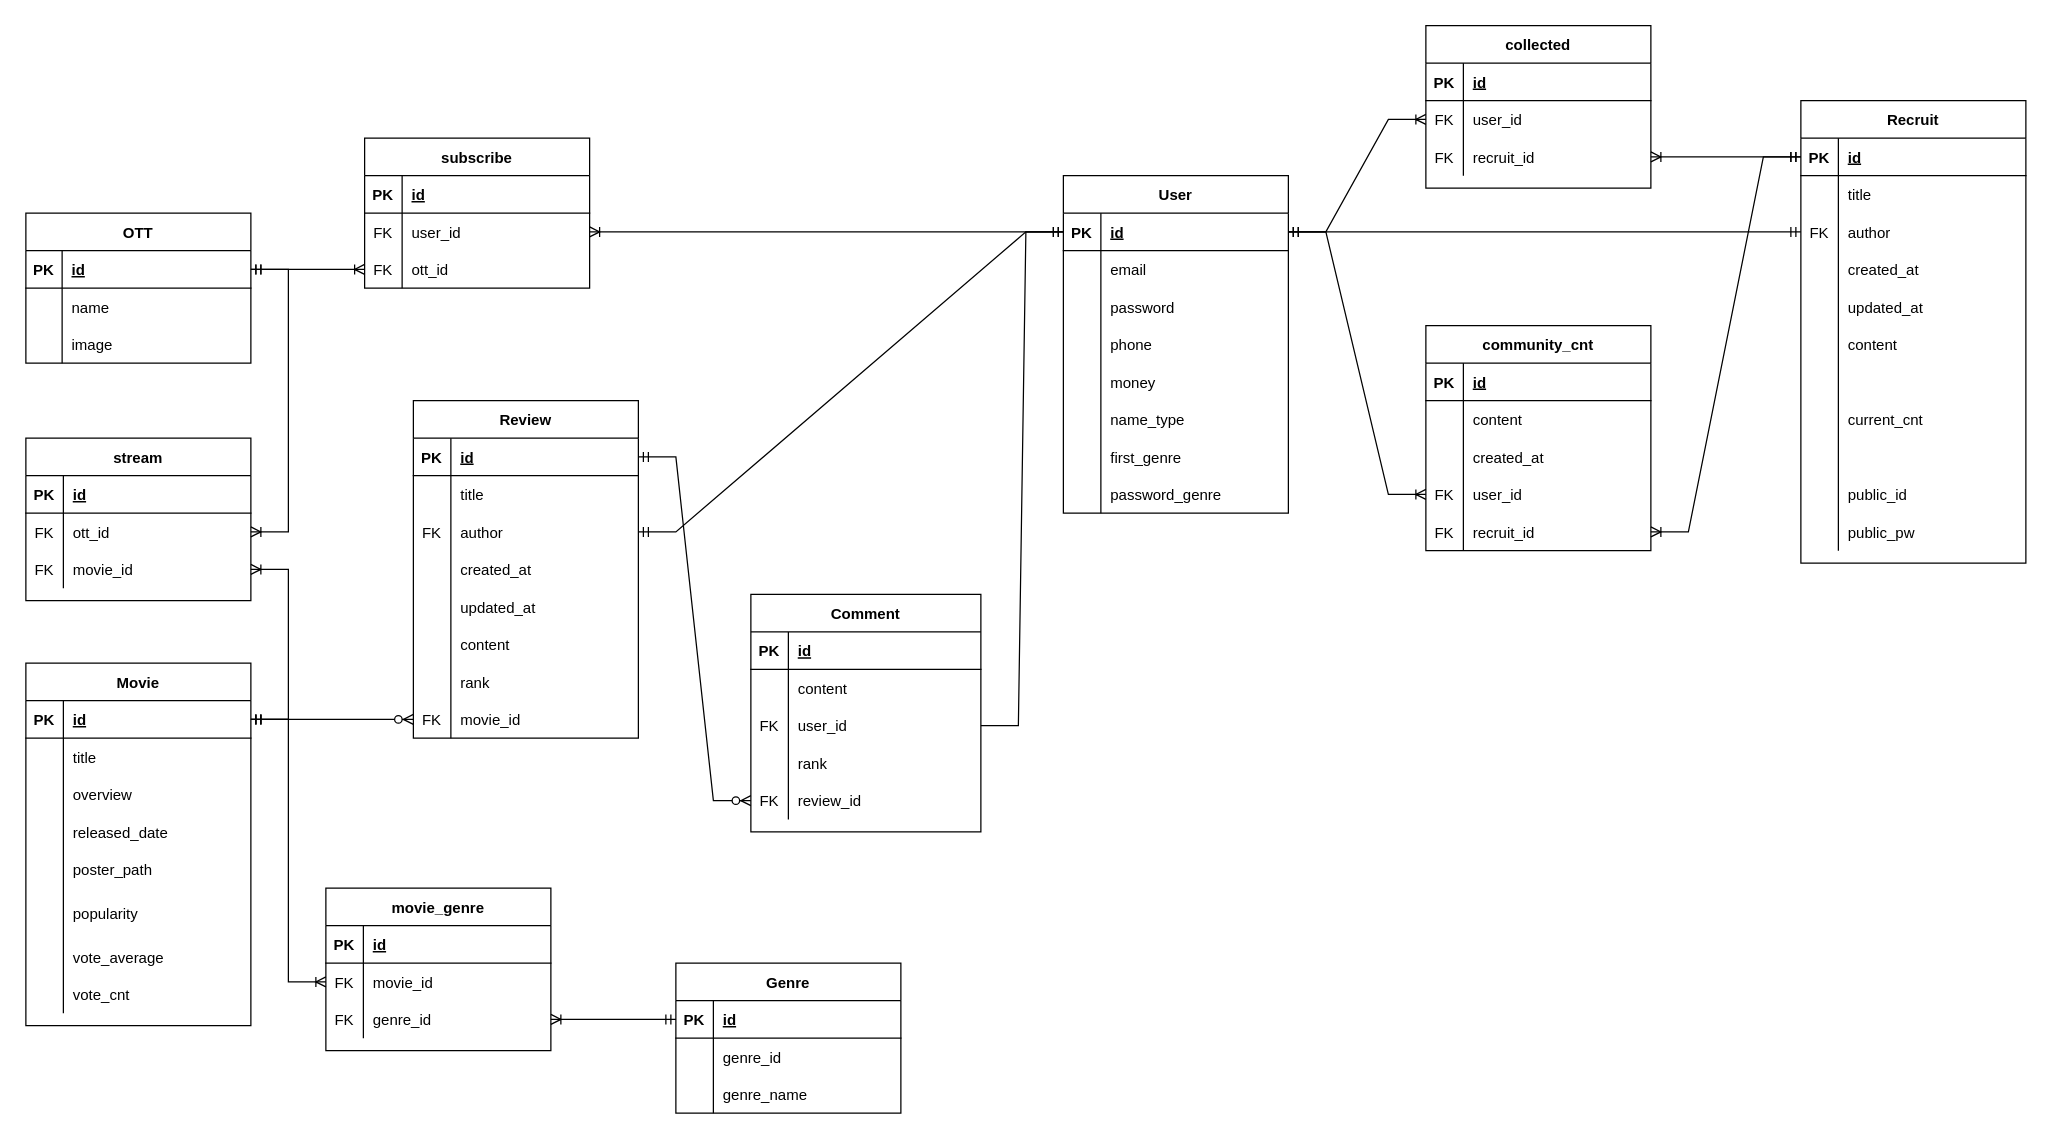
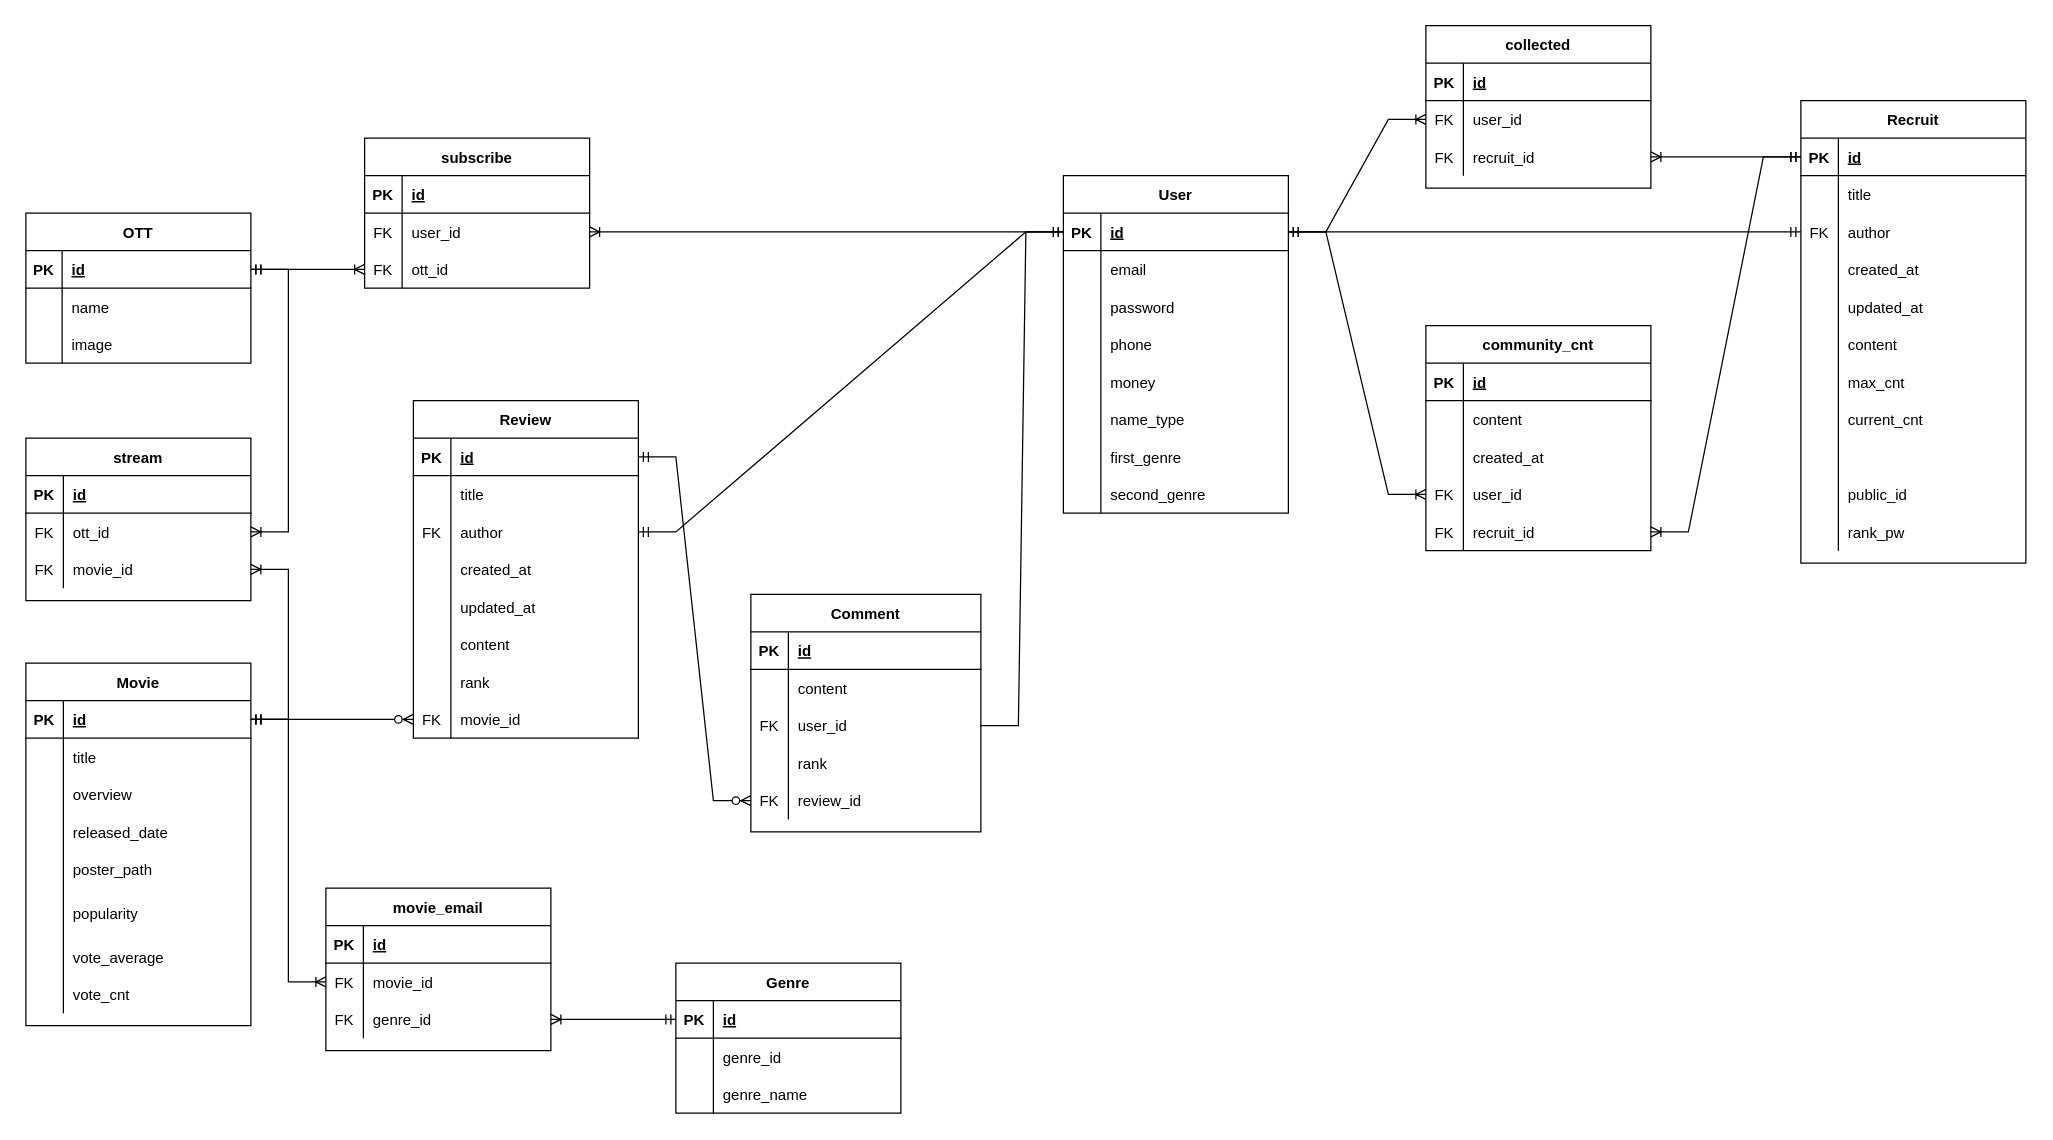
node "max_cnt": added
node "password_genre": label "password_genre" -> "second_genre"
node "public_pw": label "public_pw" -> "rank_pw"
node "movie_genre": label "movie_genre" -> "movie_email"
